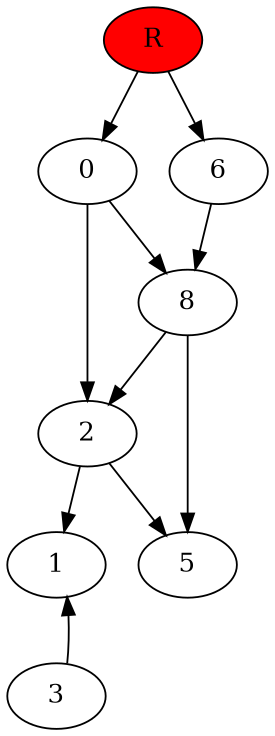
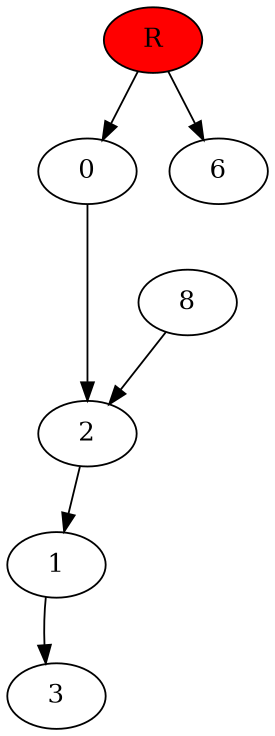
edge "6" -> "8": removed
edge "0" -> "8": removed
node "5": removed
edge "3" -> "1": reversed
